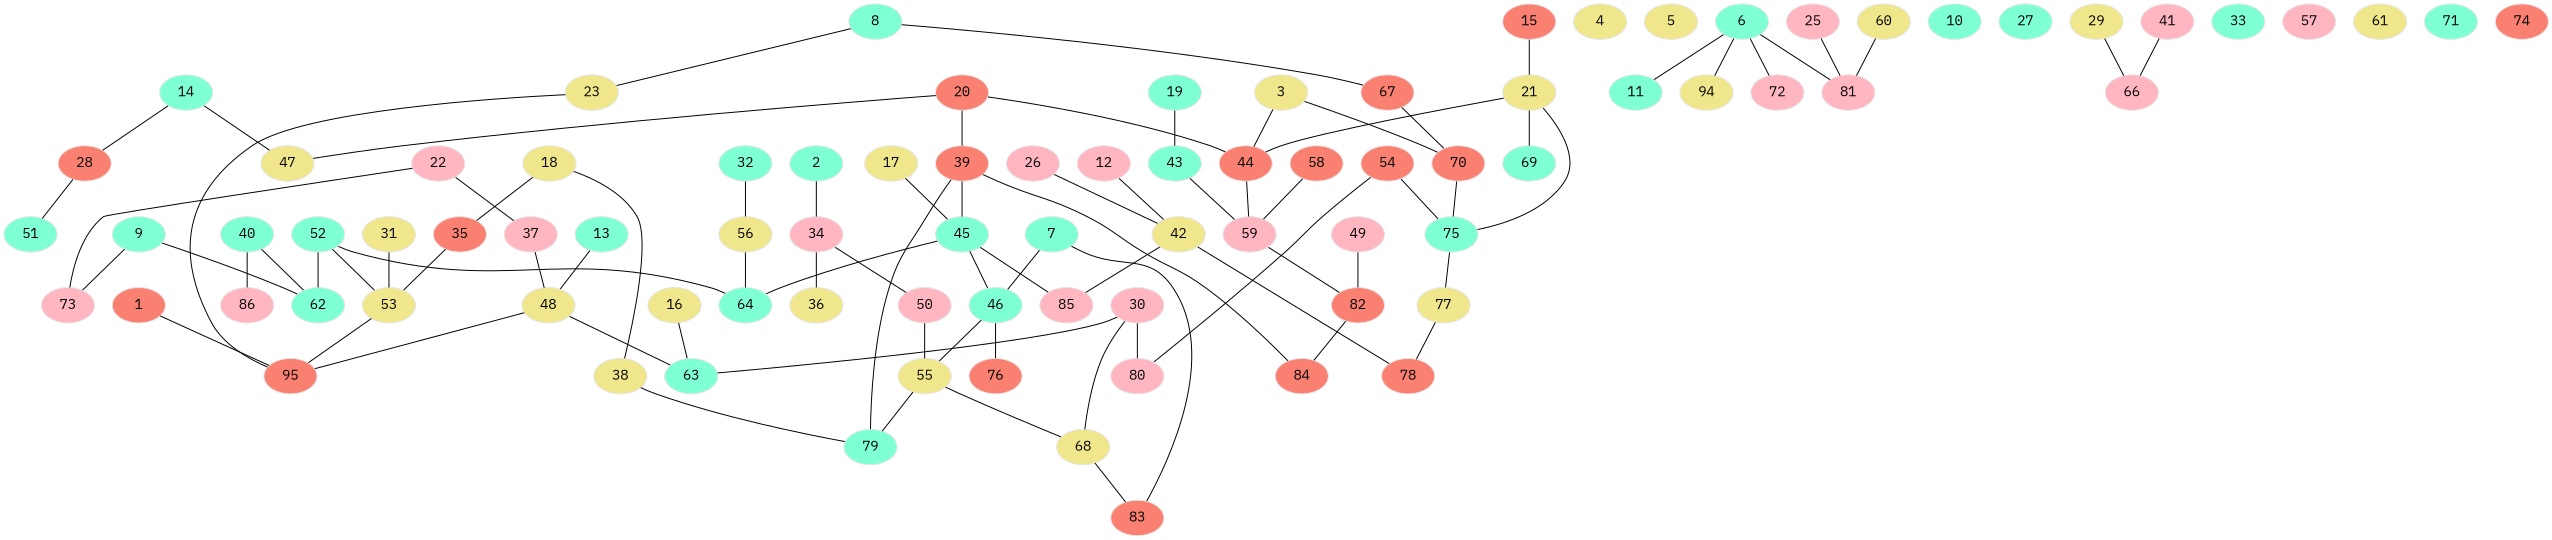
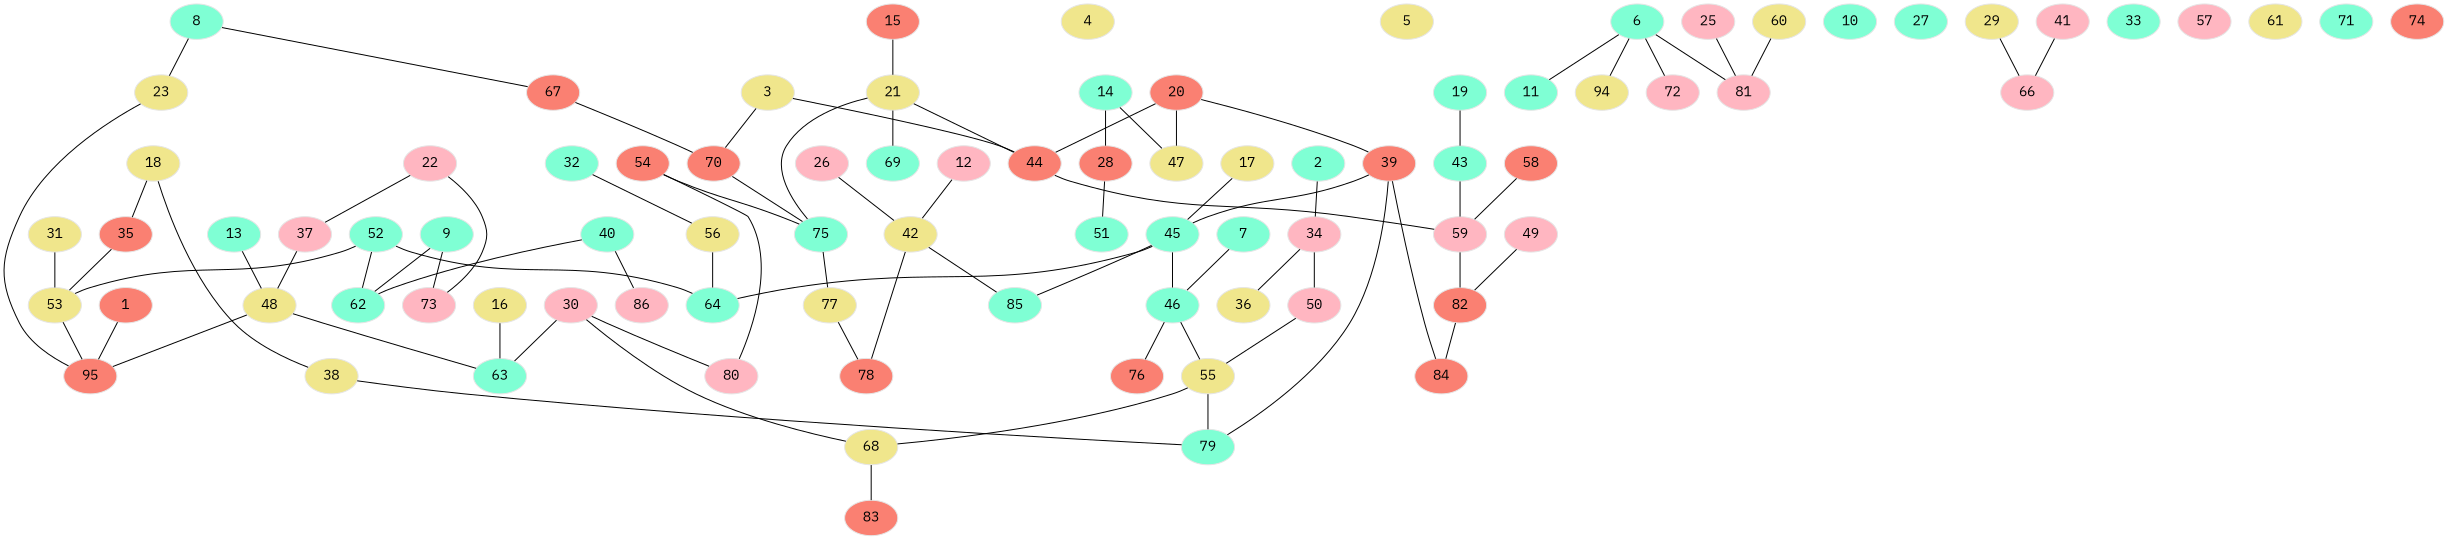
node "85": fillcolor lightpink -> aquamarine
edge "7" -- "83": removed
